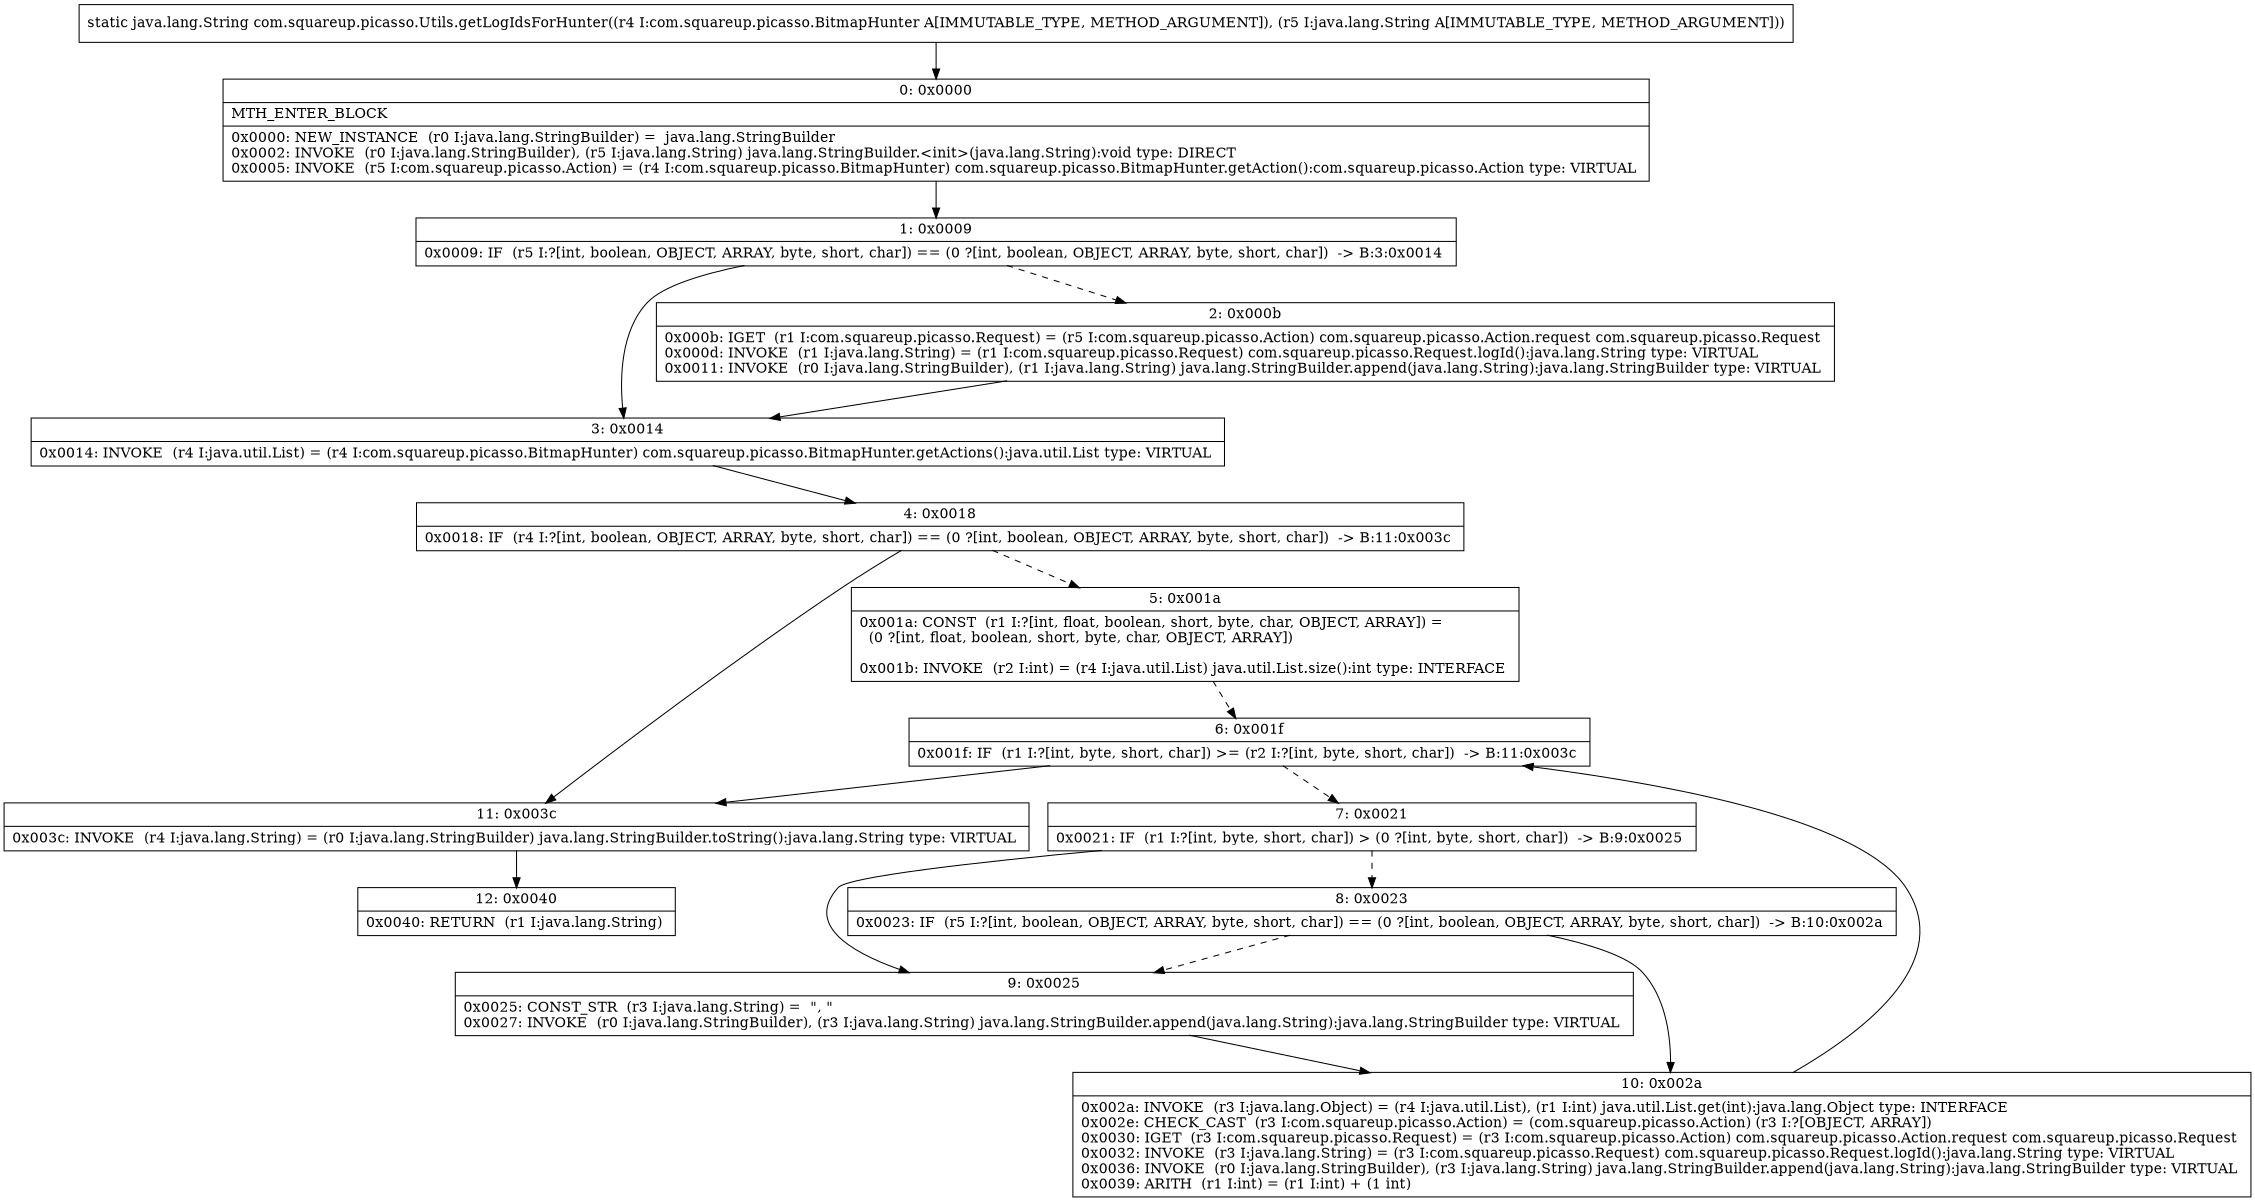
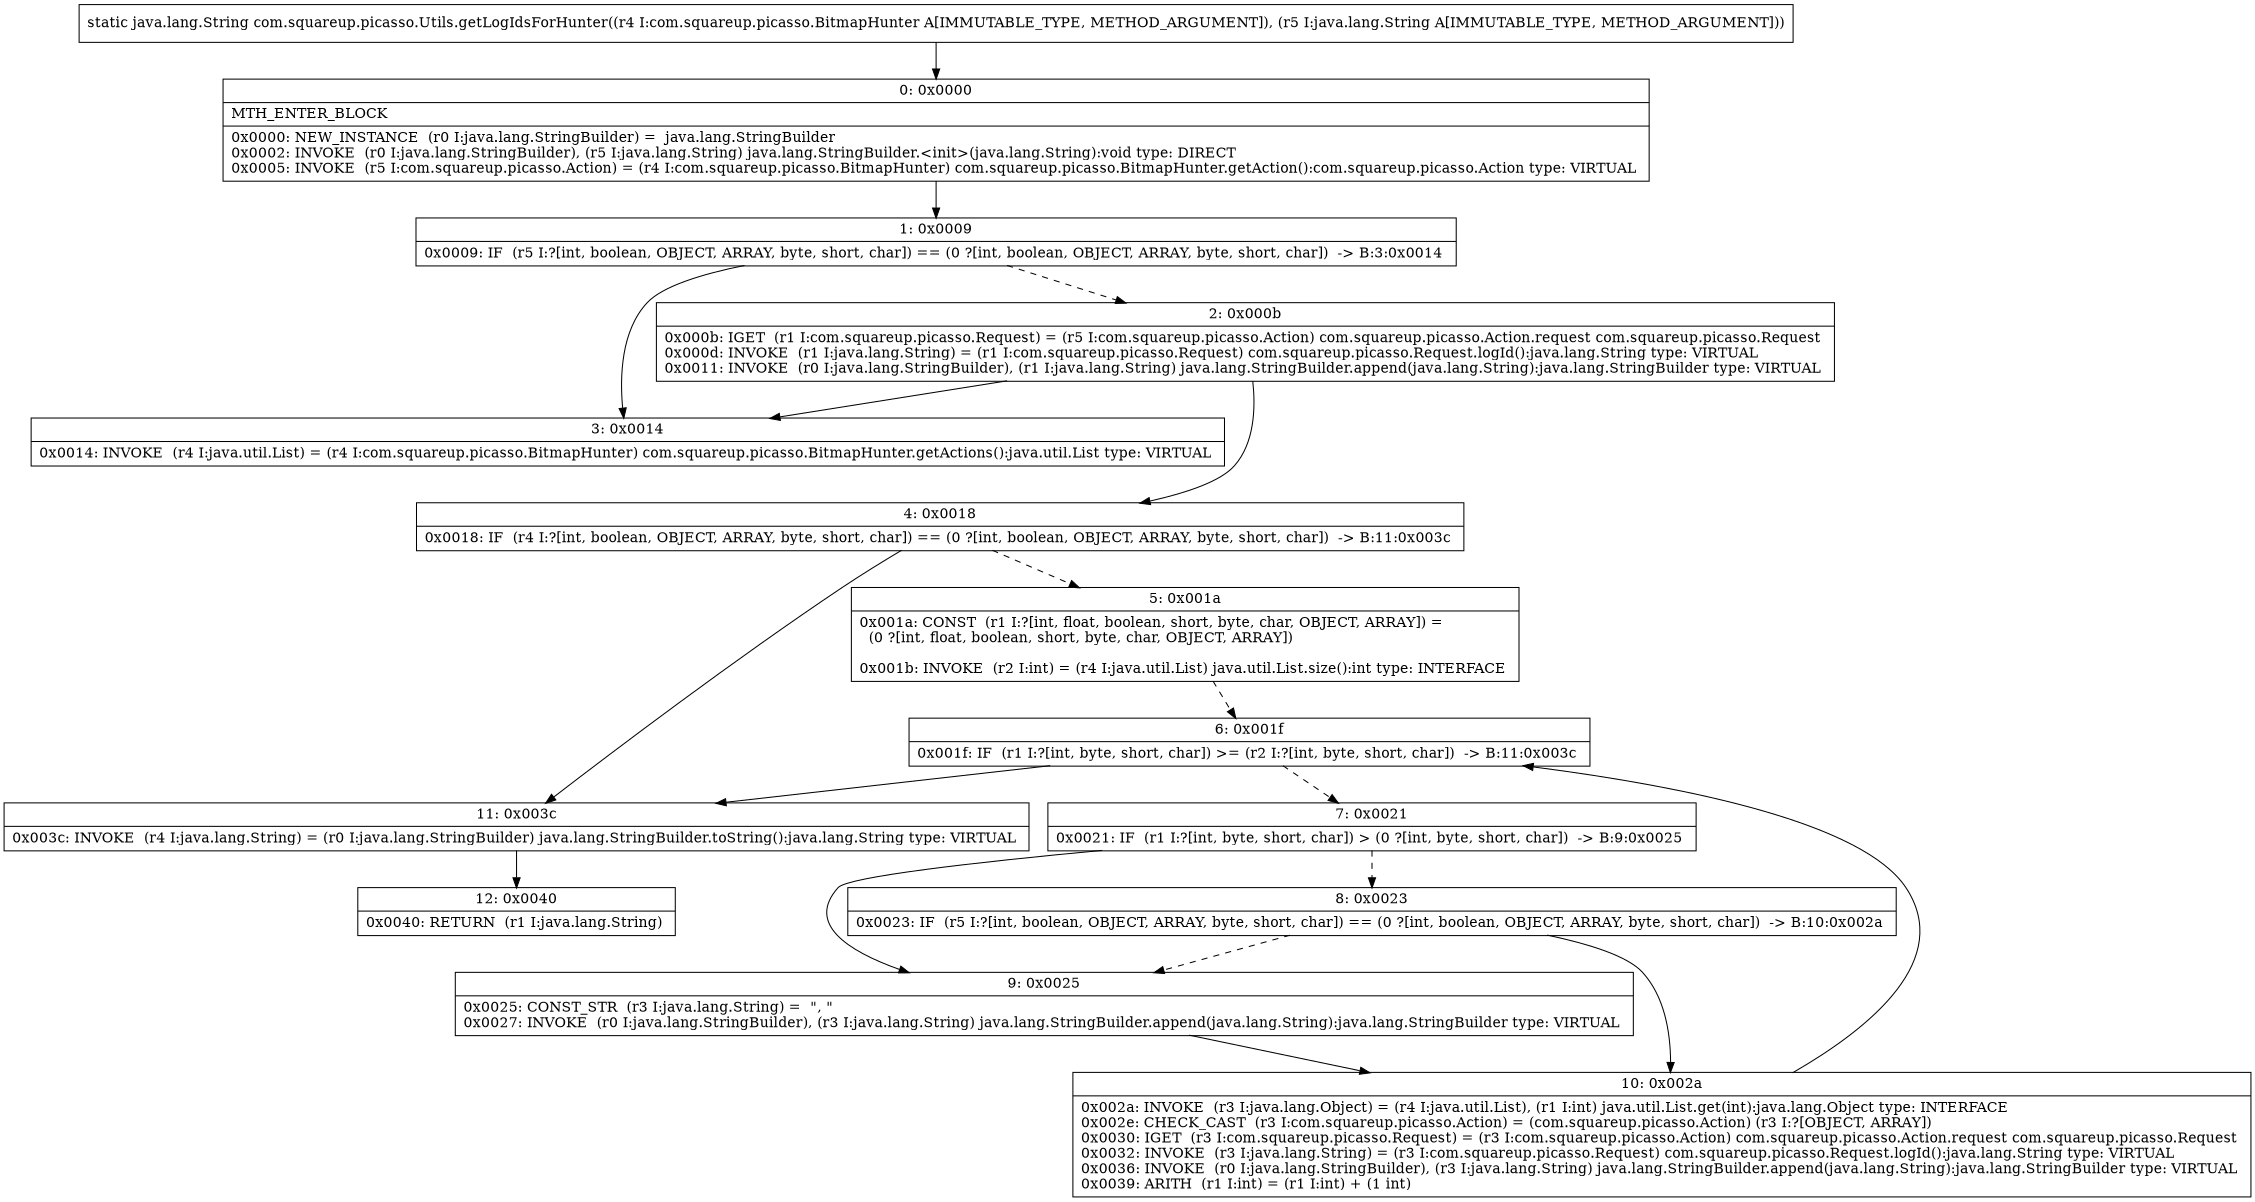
edge "3: 0x0014" -> "4: 0x0018": now "2: 0x000b" -> "4: 0x0018"
